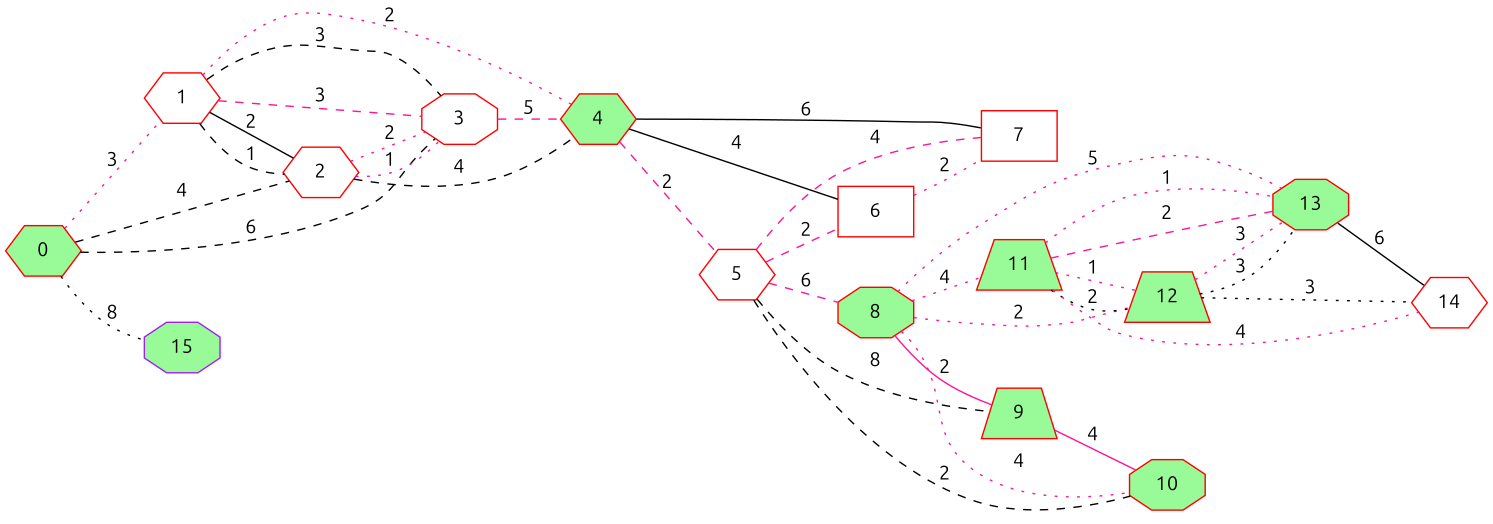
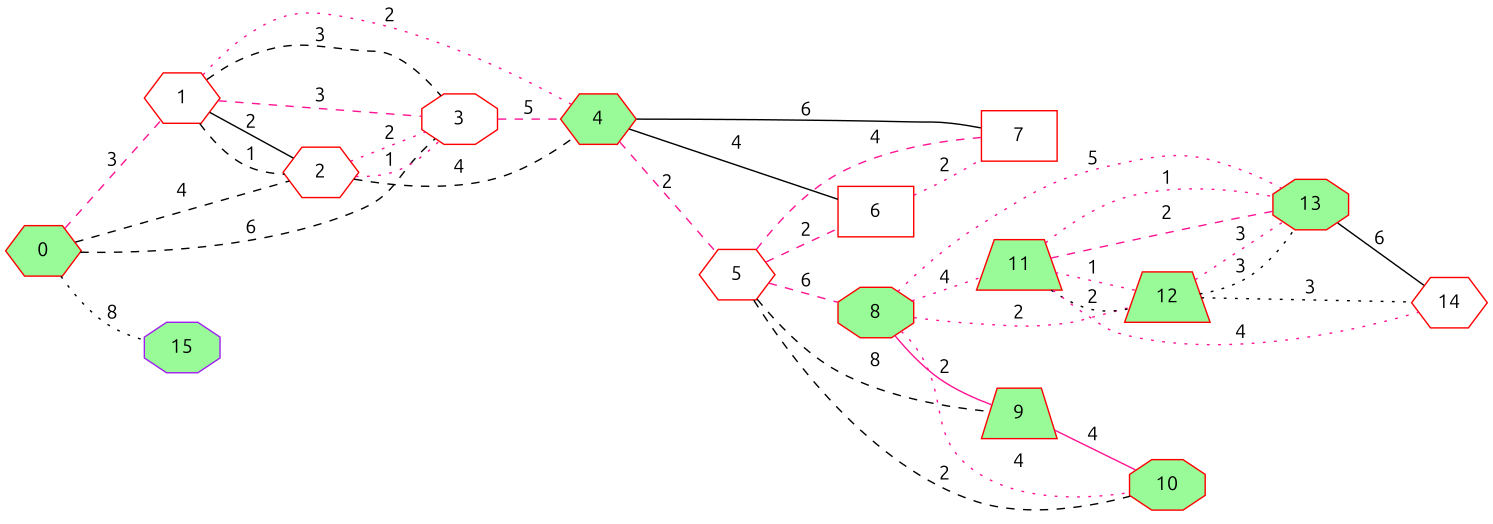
edge "1" -- "0": style dotted -> dashed
